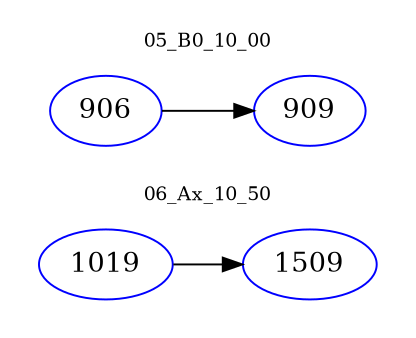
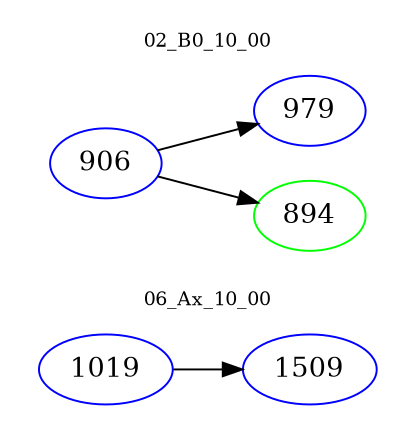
cluster "05_B0_10_00": label "05_B0_10_00" -> "02_B0_10_00"
node "909": label "909" -> "979"
cluster "06_Ax_10_50": label "06_Ax_10_50" -> "06_Ax_10_00"
node "894": added
